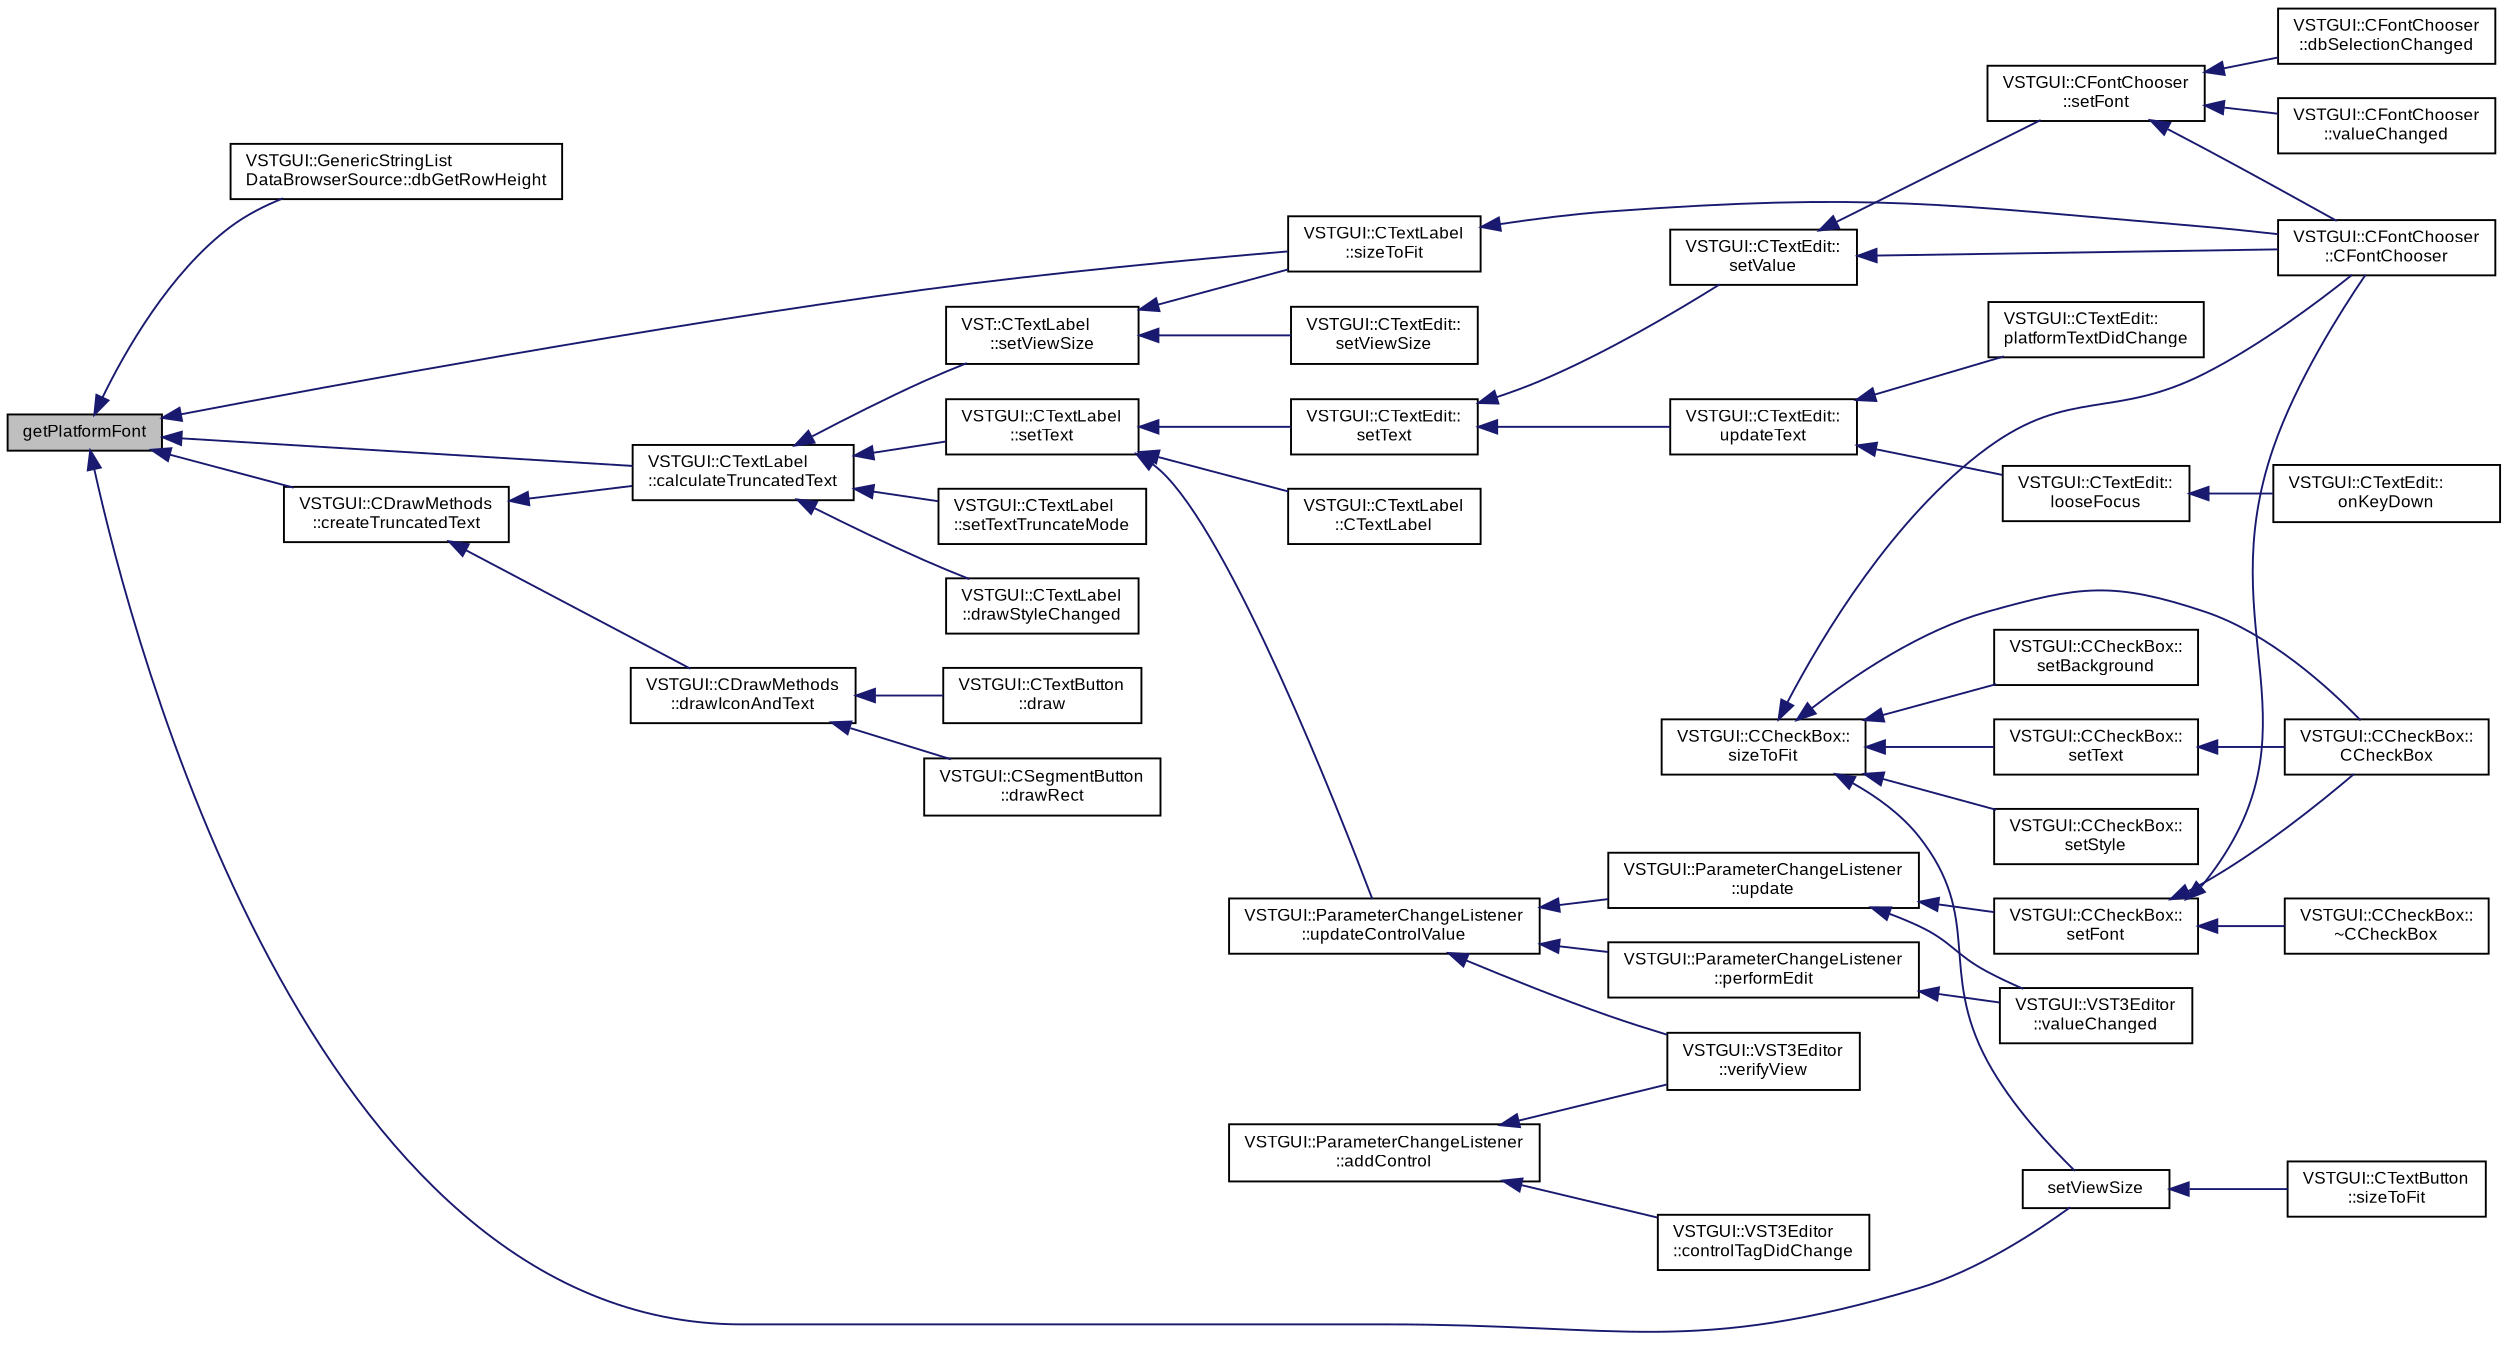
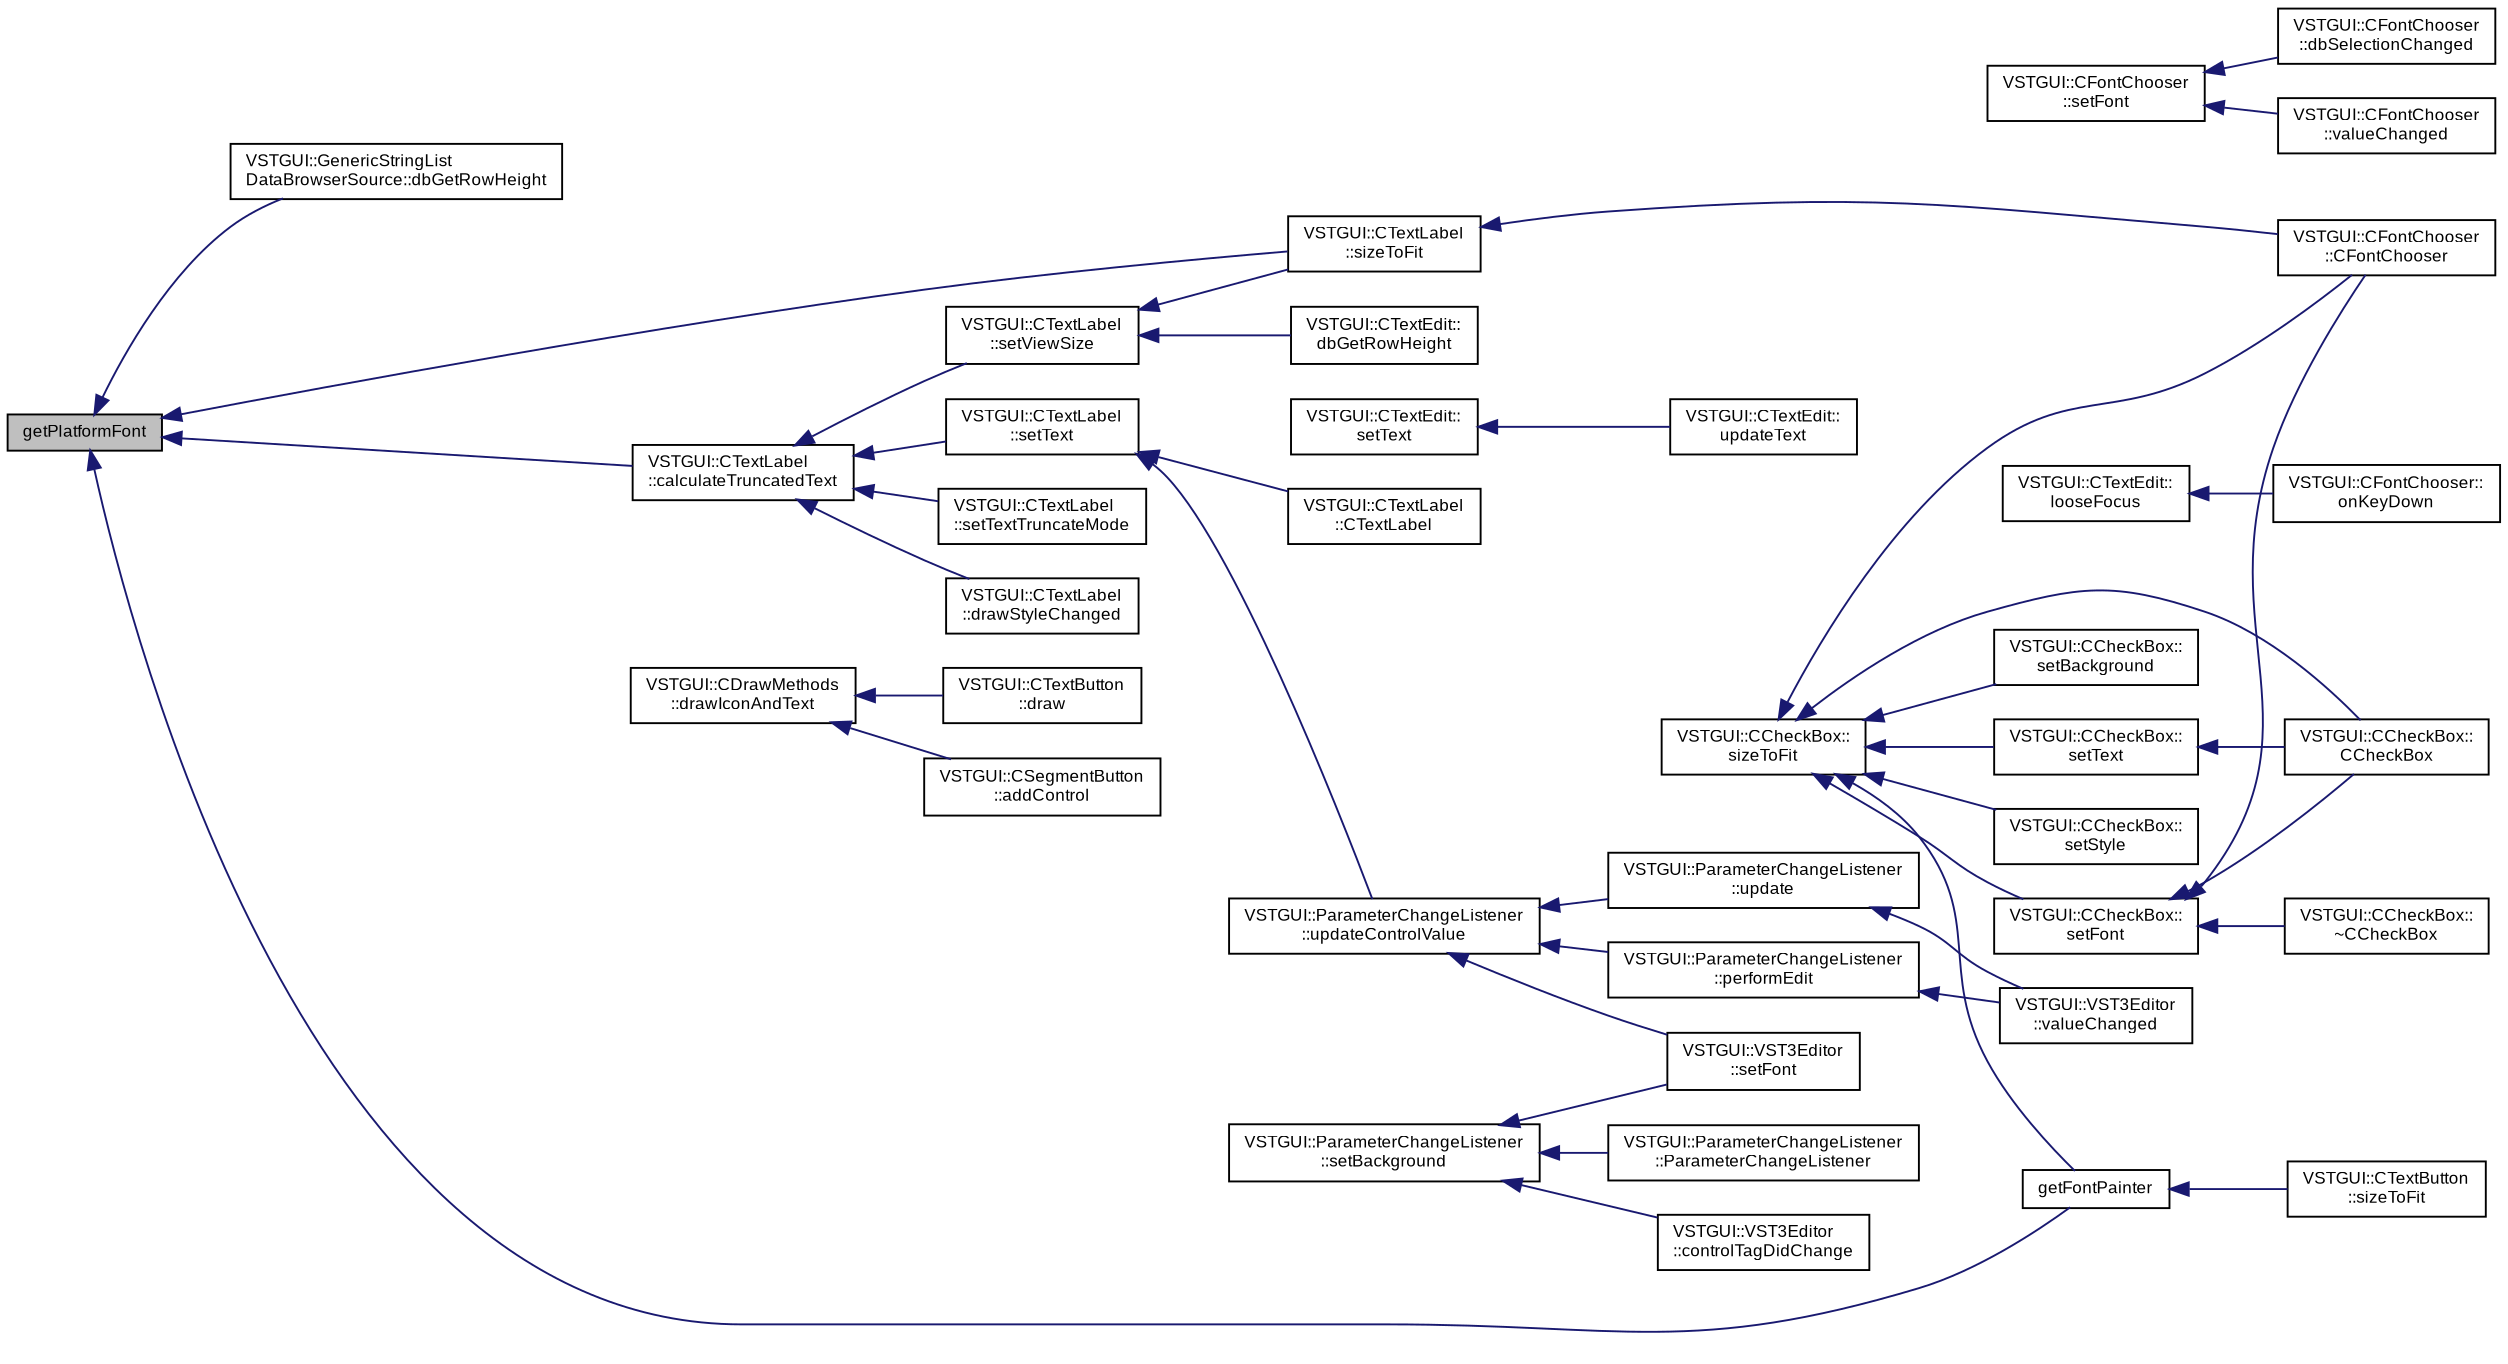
edge "VSTGUI::CFontChooser ::CFontChooser" -> "VSTGUI::CFontChooser ::setFont": removed
node "VSTGUI::CTextEdit:: setValue": removed
node "VSTGUI::CTextEdit:: platformTextDidChange": removed
node "VST::CTextLabel ::setViewSize": label "VST::CTextLabel ::setViewSize" -> "VSTGUI::CTextLabel ::setViewSize"
node "VSTGUI::CTextEdit:: setViewSize": label "VSTGUI::CTextEdit:: setViewSize" -> "VSTGUI::CTextEdit:: dbGetRowHeight"
edge "VSTGUI::CTextEdit:: setText" -> "VSTGUI::CTextLabel ::setText": removed
edge "VSTGUI::CTextEdit:: looseFocus" -> "VSTGUI::CTextEdit:: updateText": removed
node "VSTGUI::CTextEdit:: onKeyDown": label "VSTGUI::CTextEdit:: onKeyDown" -> "VSTGUI::CFontChooser:: onKeyDown"
node "VSTGUI::CDrawMethods ::createTruncatedText": removed
node "VSTGUI::CSegmentButton ::drawRect": label "VSTGUI::CSegmentButton ::drawRect" -> "VSTGUI::CSegmentButton ::addControl"
edge "VSTGUI::CCheckBox:: setFont" -> "VSTGUI::ParameterChangeListener ::update": now "VSTGUI::CCheckBox:: setFont" -> "VSTGUI::CCheckBox:: sizeToFit"
node "VSTGUI::VST3Editor ::verifyView": label "VSTGUI::VST3Editor ::verifyView" -> "VSTGUI::VST3Editor ::setFont"
node "VSTGUI::ParameterChangeListener ::addControl": label "VSTGUI::ParameterChangeListener ::addControl" -> "VSTGUI::ParameterChangeListener ::setBackground"
node "VSTGUI::ParameterChangeListener ::ParameterChangeListener": added
node "setViewSize": label "setViewSize" -> "getFontPainter"
